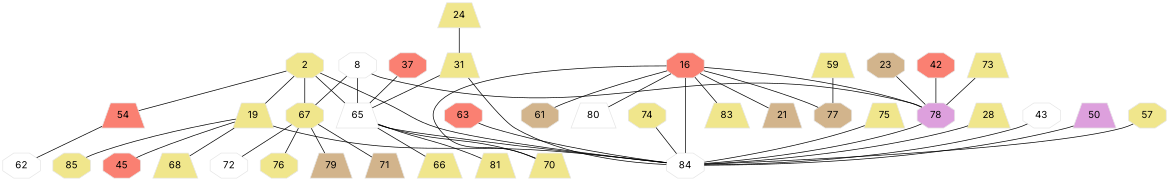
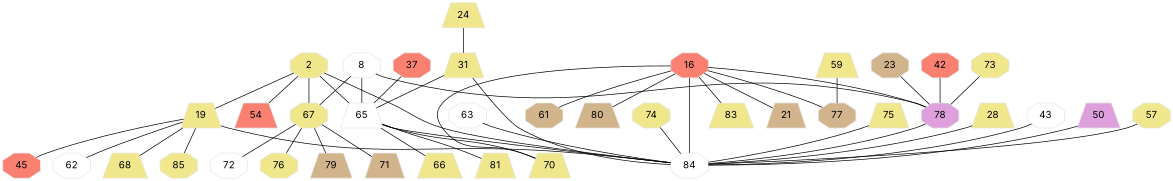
node "73": shape trapezium -> octagon
node "63": fillcolor salmon -> white
node "80": fillcolor white -> tan
edge "54" -- "62": now "19" -- "62"
